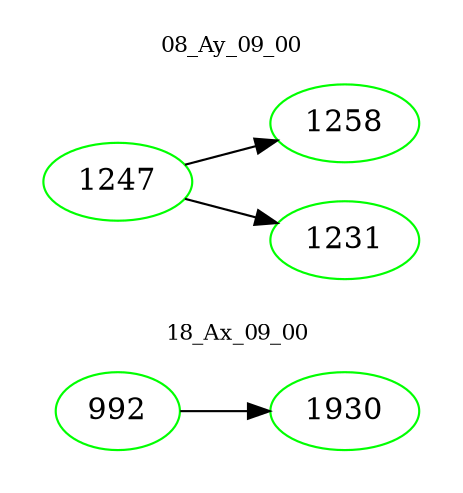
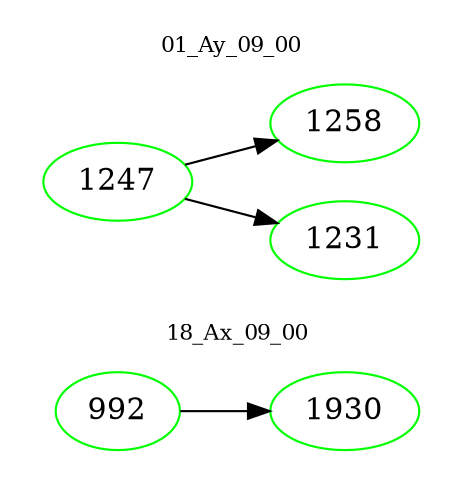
cluster "08_Ay_09_00": label "08_Ay_09_00" -> "01_Ay_09_00"
